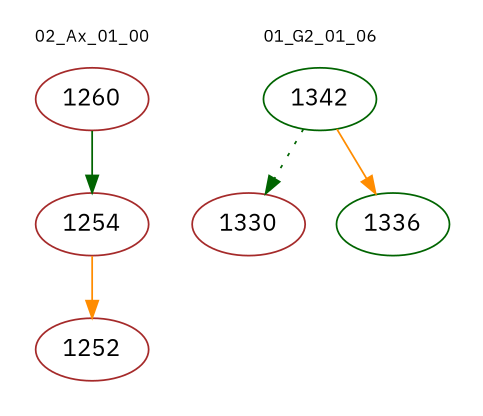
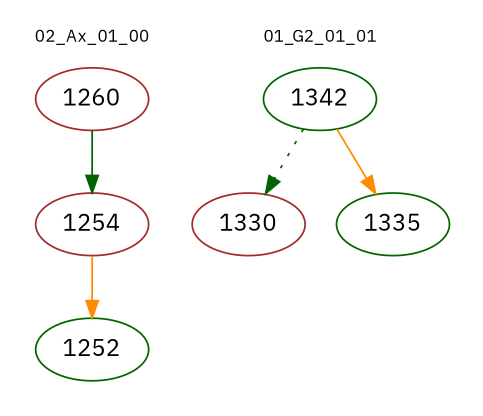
cluster "01_G2_01_06": label "01_G2_01_06" -> "01_G2_01_01"
node "1336": label "1336" -> "1335"
node "1252": color brown -> darkgreen
